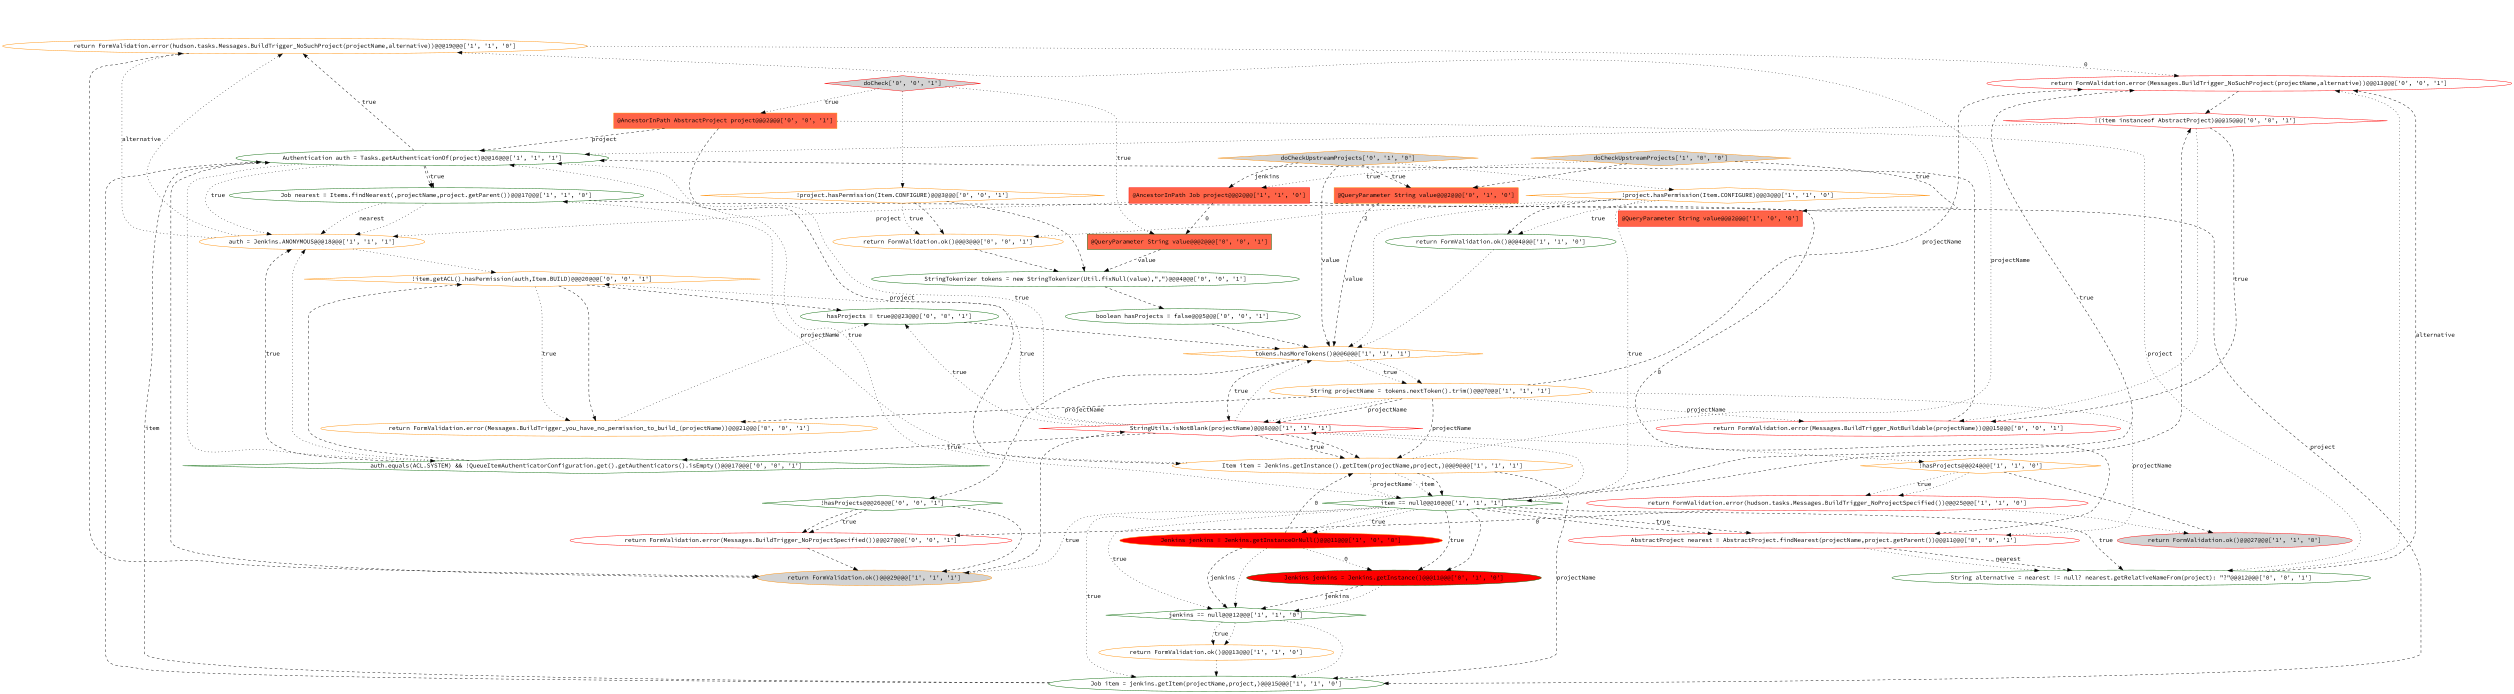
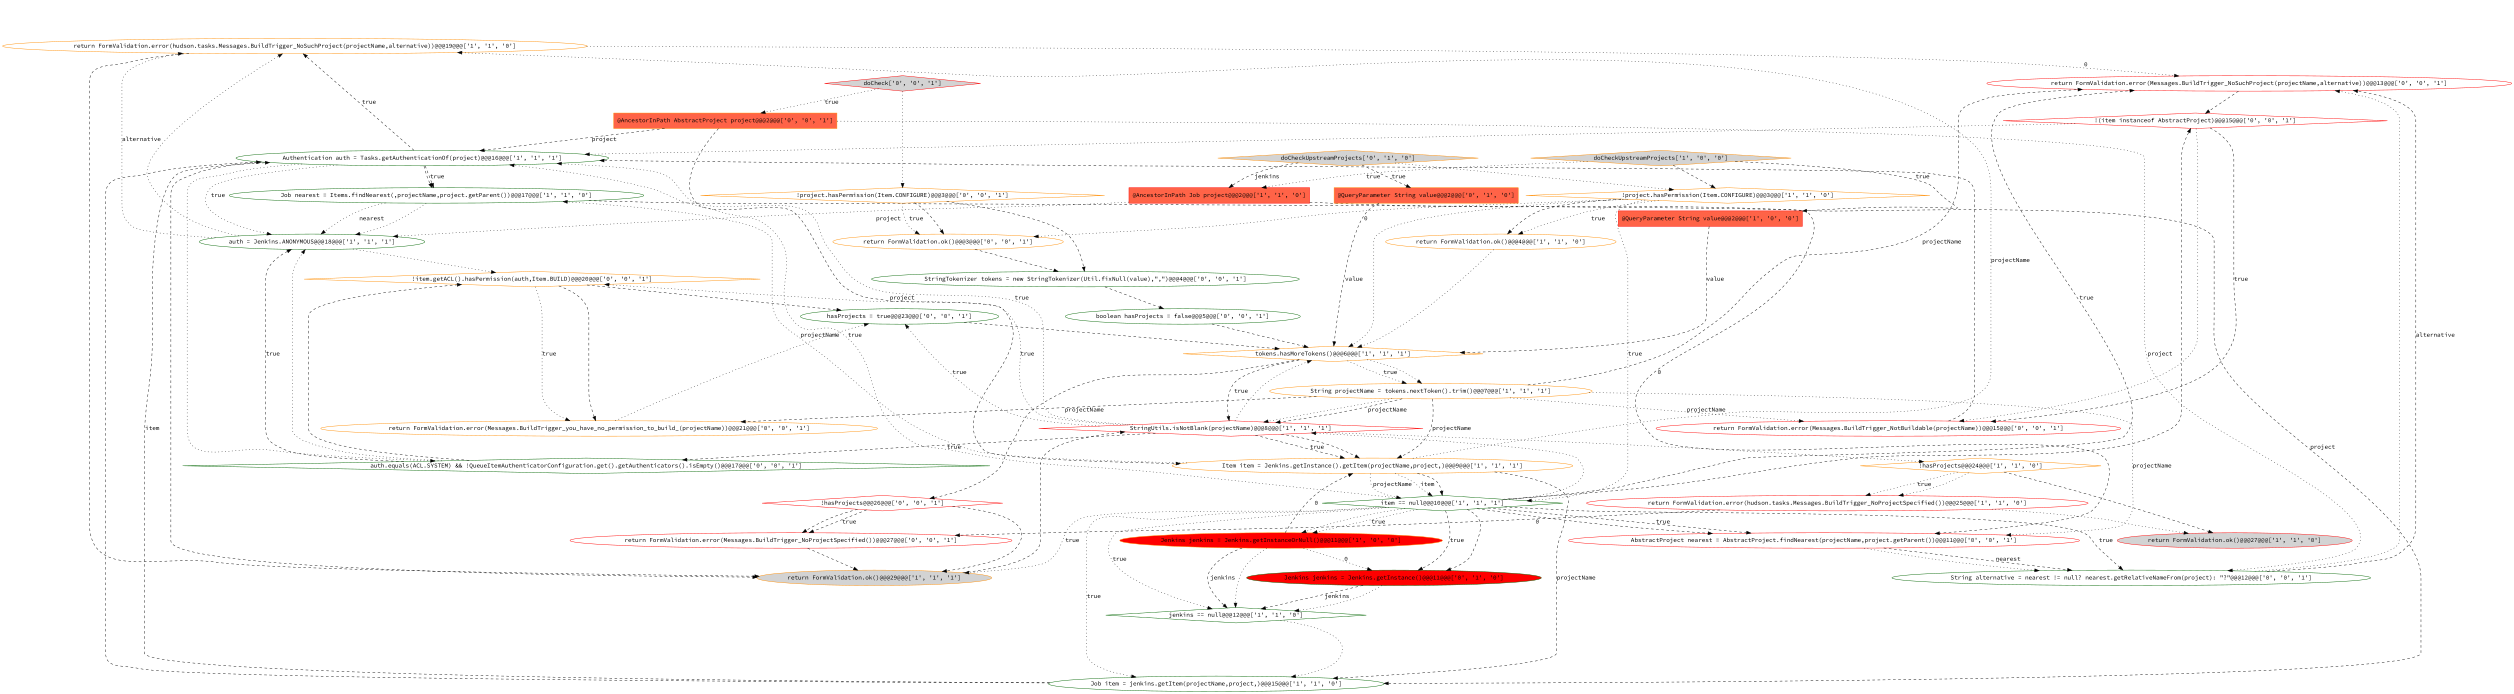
edge "doCheckUpstreamProjects['1', '0', '0']" -> "@QueryParameter String value@@@2@@@['0', '1', '0']": now "doCheckUpstreamProjects['1', '0', '0']" -> "!project.hasPermission(Item.CONFIGURE)@@@3@@@['1', '1', '0']"
edge "!project.hasPermission(Item.CONFIGURE)@@@3@@@['1', '1', '0']" -> "return FormValidation.ok()@@@3@@@['0', '0', '1']": label "2" -> "0"
node "auth = Jenkins.ANONYMOUS@@@18@@@['1', '1', '1']": color darkorange -> darkgreen
node "@QueryParameter String value@@@2@@@['0', '0', '1']": removed
node "return FormValidation.ok()@@@4@@@['1', '1', '0']": color darkgreen -> darkorange
edge "doCheckUpstreamProjects['0', '1', '0']" -> "tokens.hasMoreTokens()@@@6@@@['1', '1', '1']": now "@QueryParameter String value@@@2@@@['1', '0', '0']" -> "tokens.hasMoreTokens()@@@6@@@['1', '1', '1']"
node "!hasProjects@@@26@@@['0', '0', '1']": color darkgreen -> red
node "return FormValidation.ok()@@@13@@@['1', '1', '0']": removed
